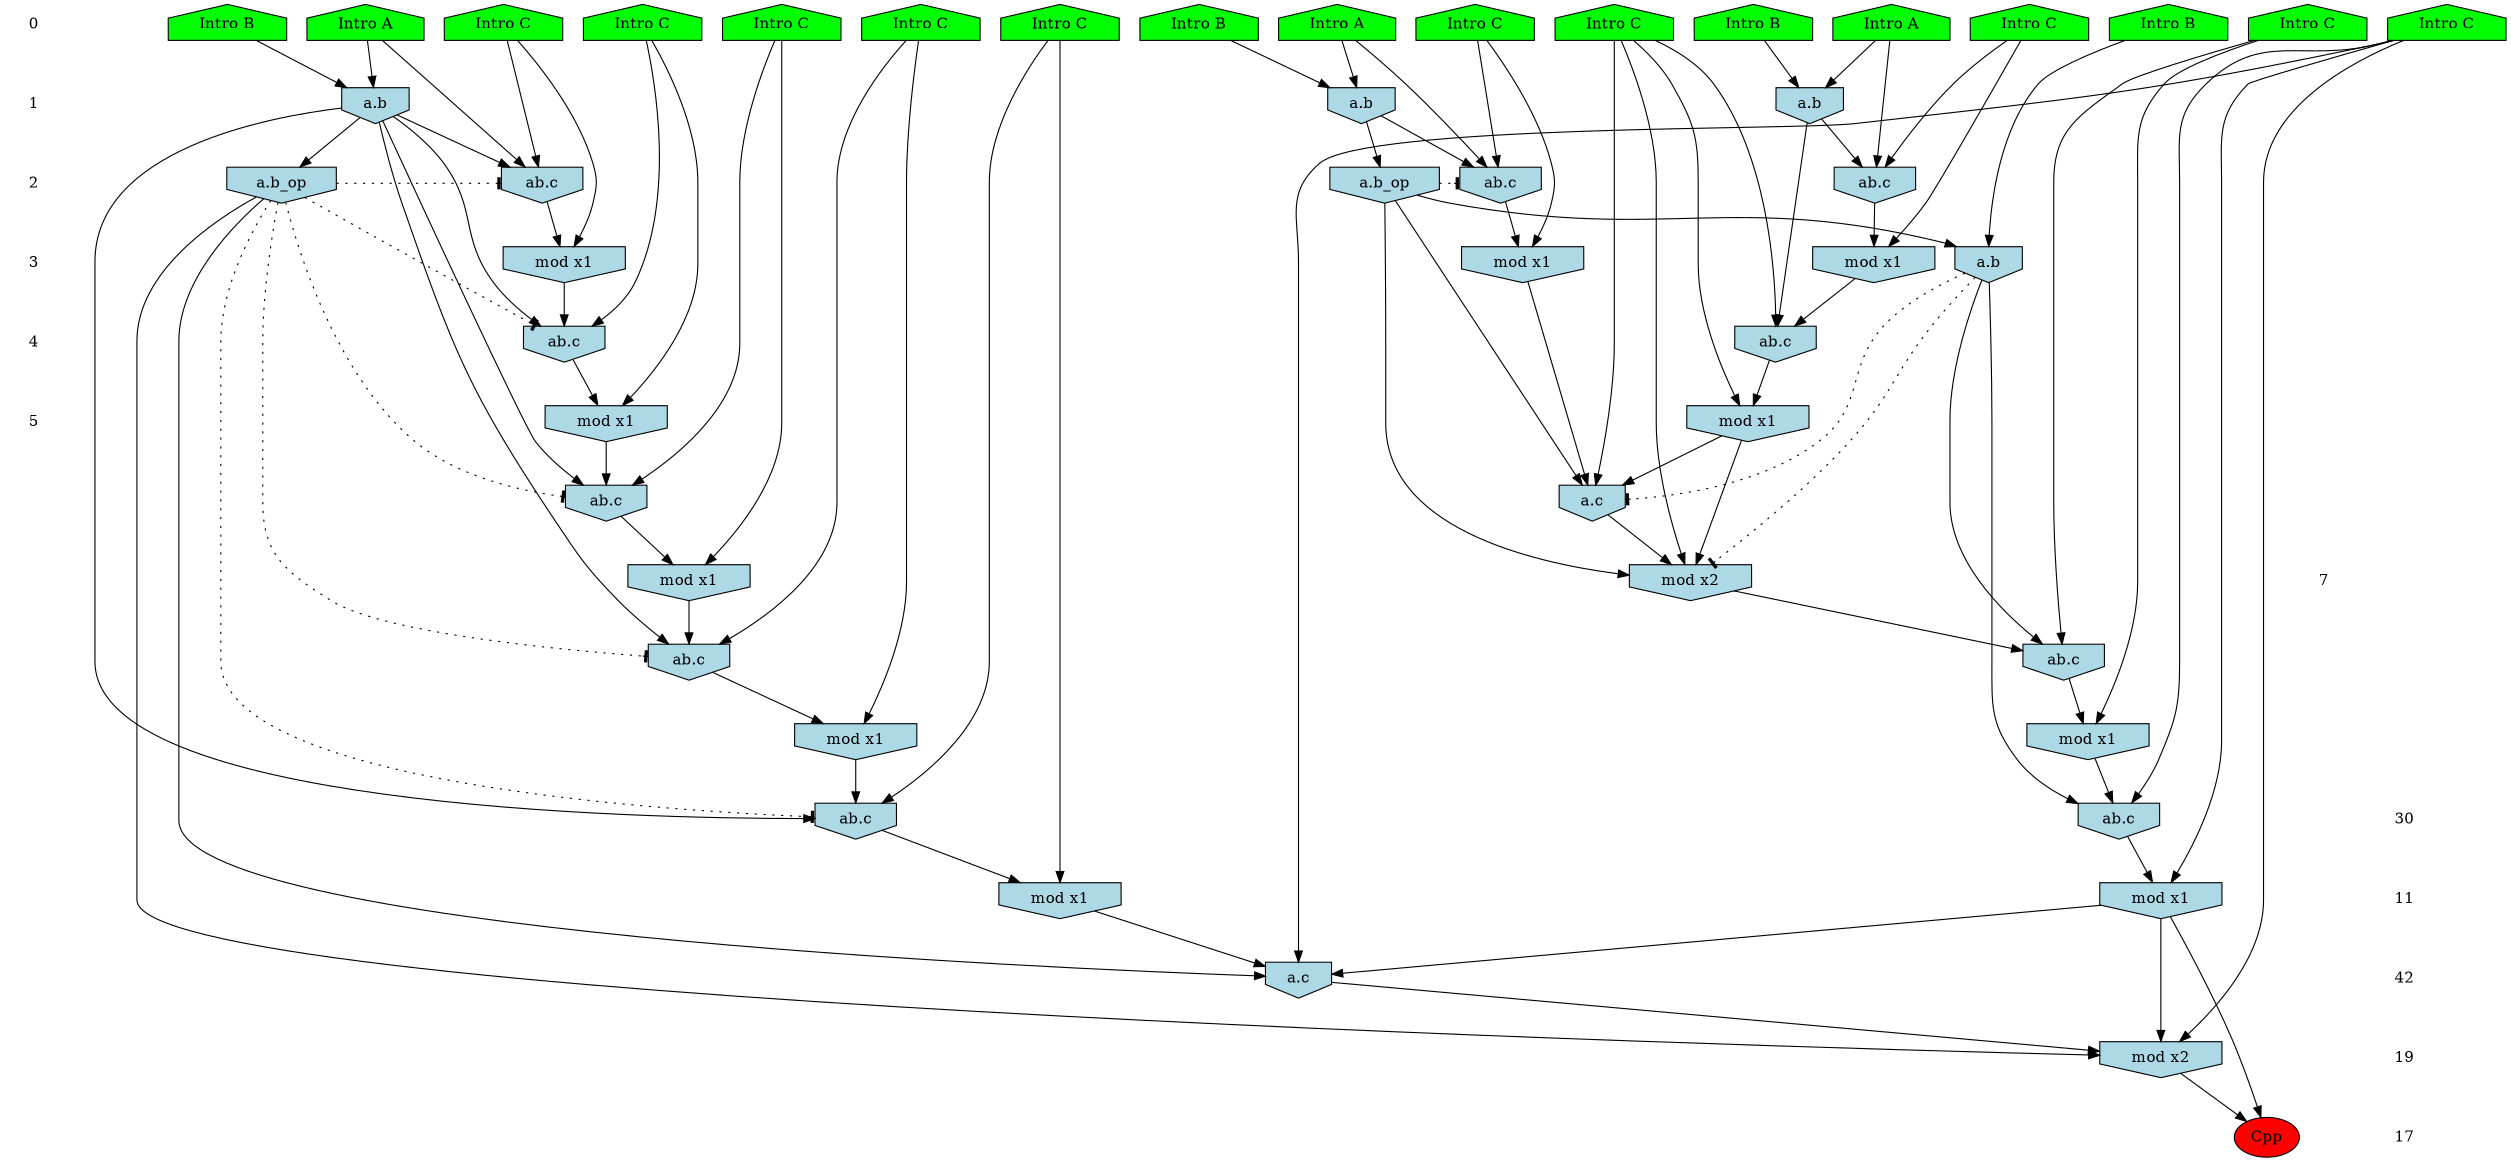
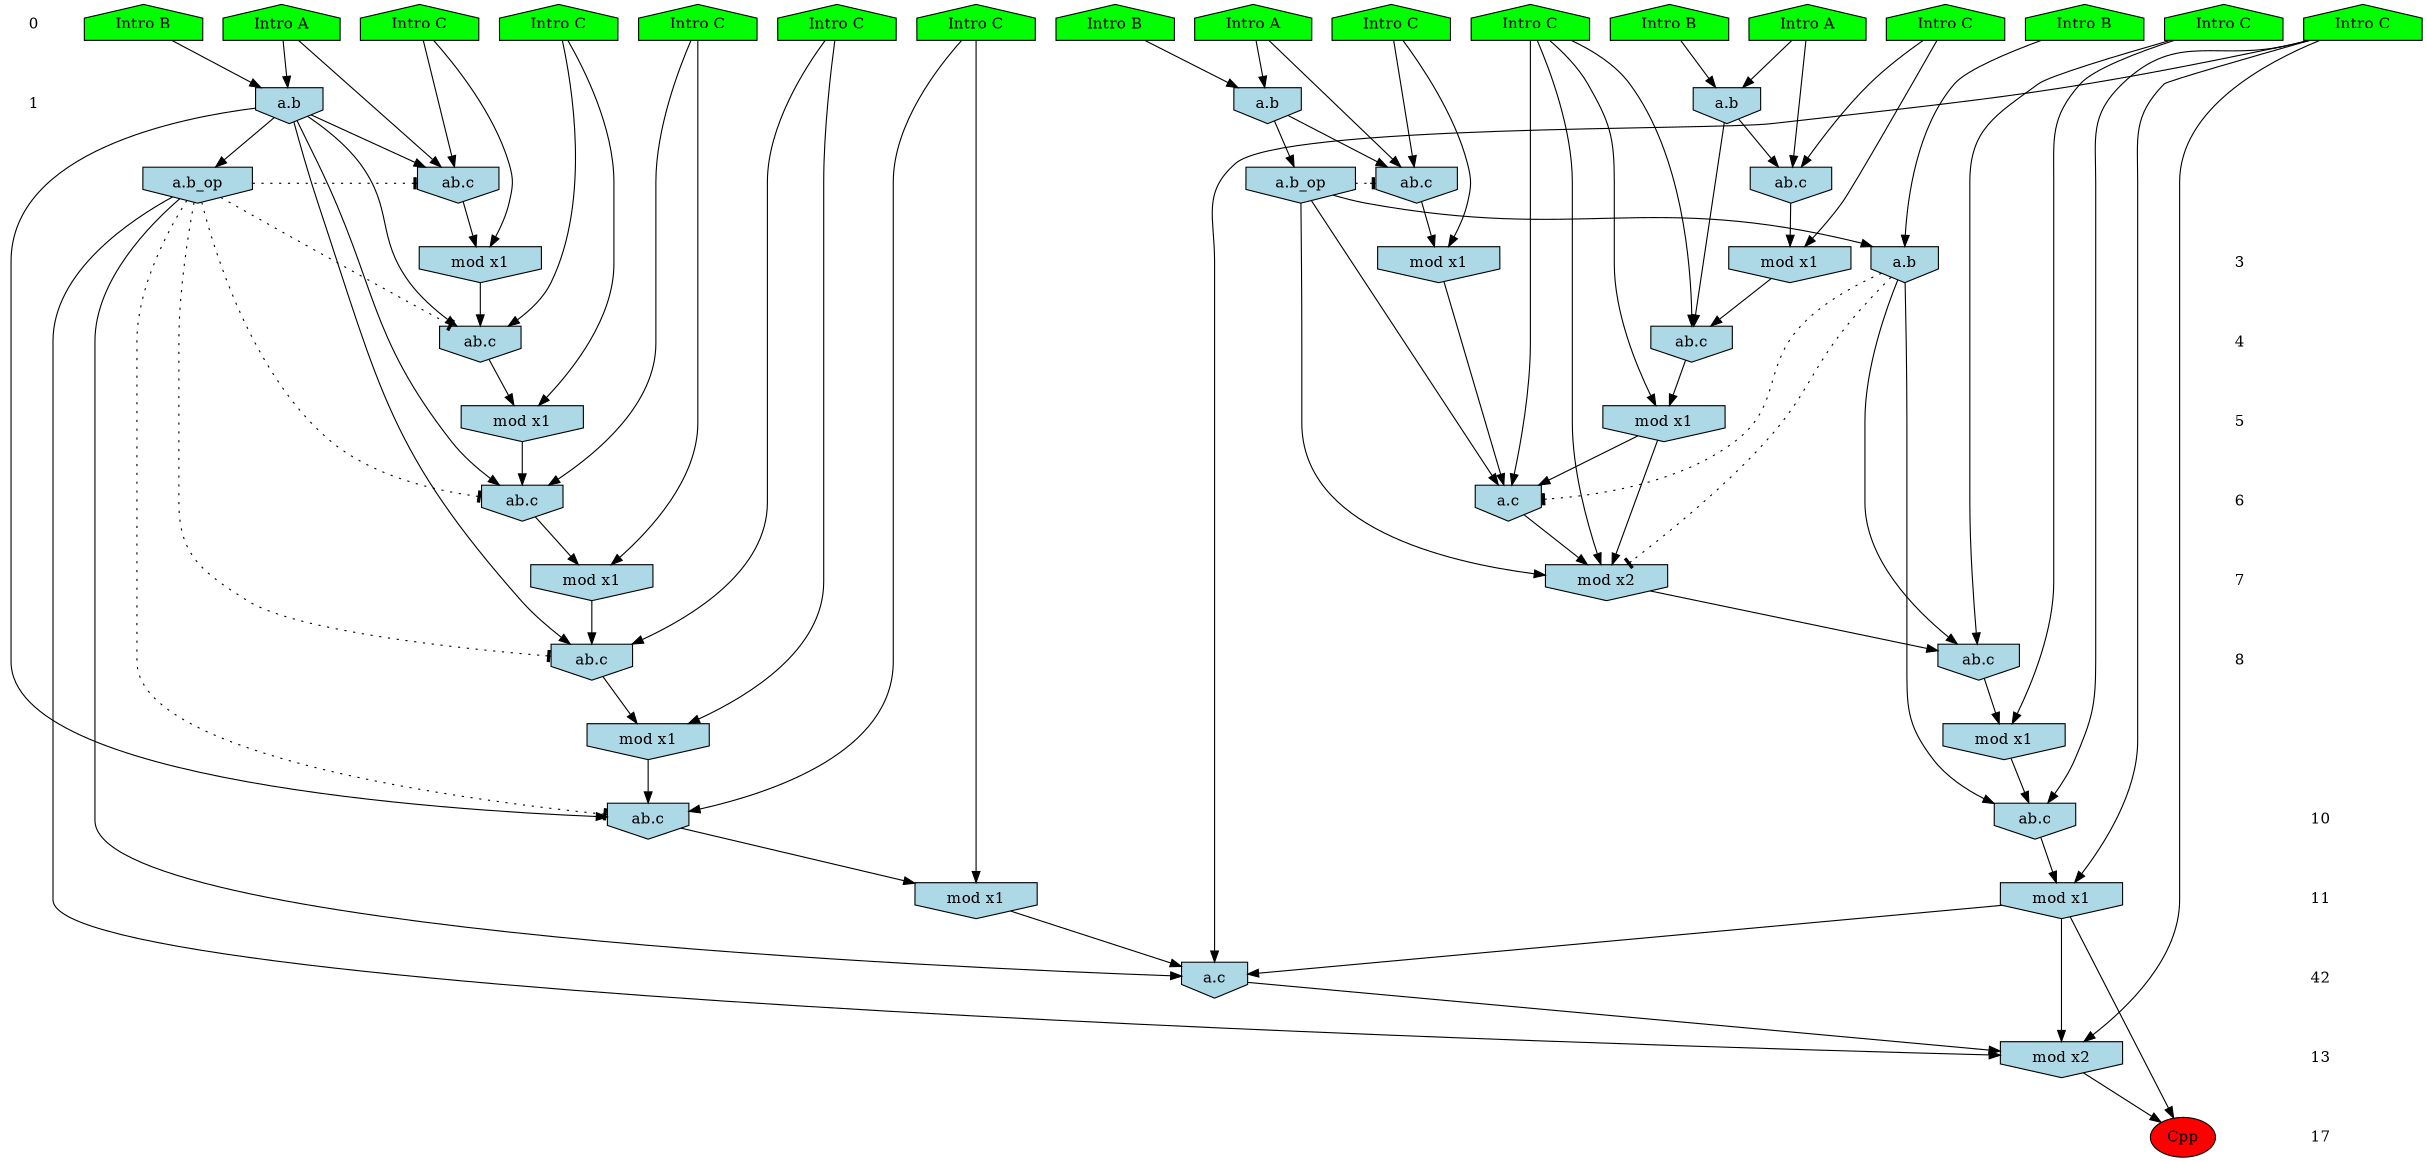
node "2": removed
node "6": added
node "8": added
node "30": label "30" -> "10"
node "19": label "19" -> "13"
